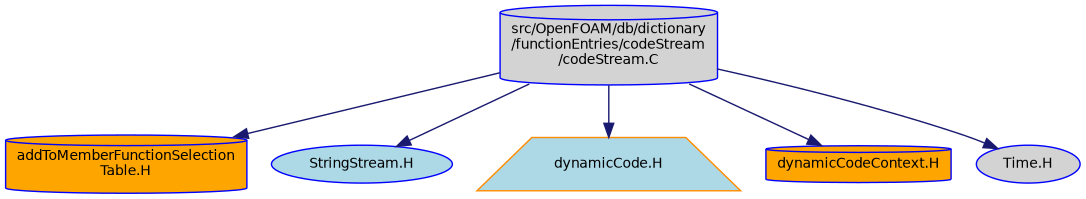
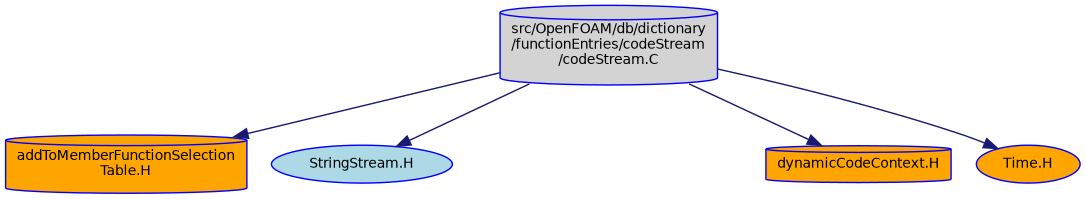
node "dynamicCode.H": removed
node "Time.H": fillcolor lightgrey -> orange
